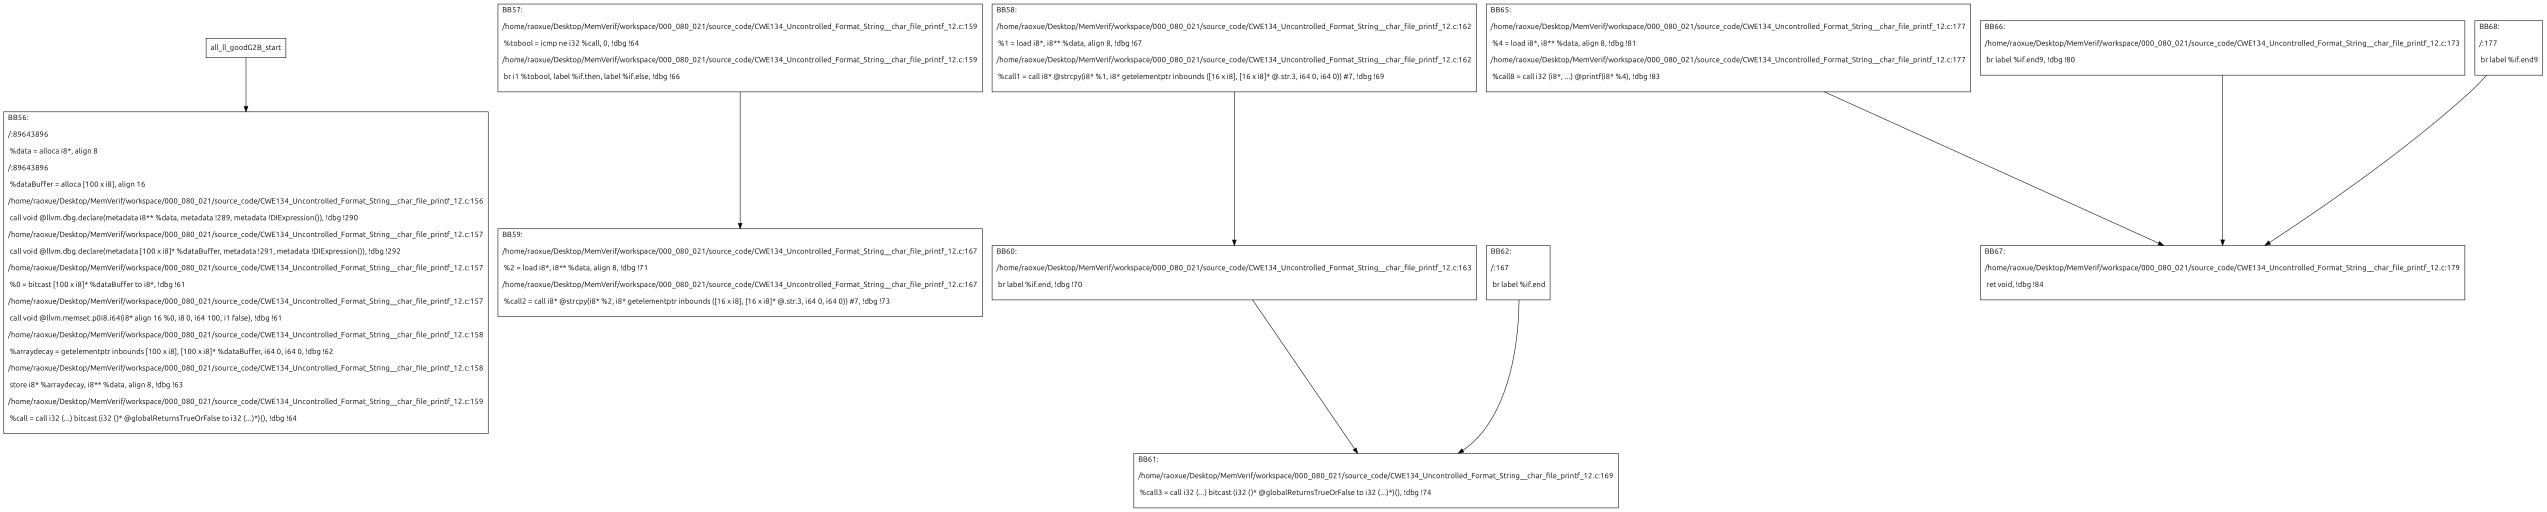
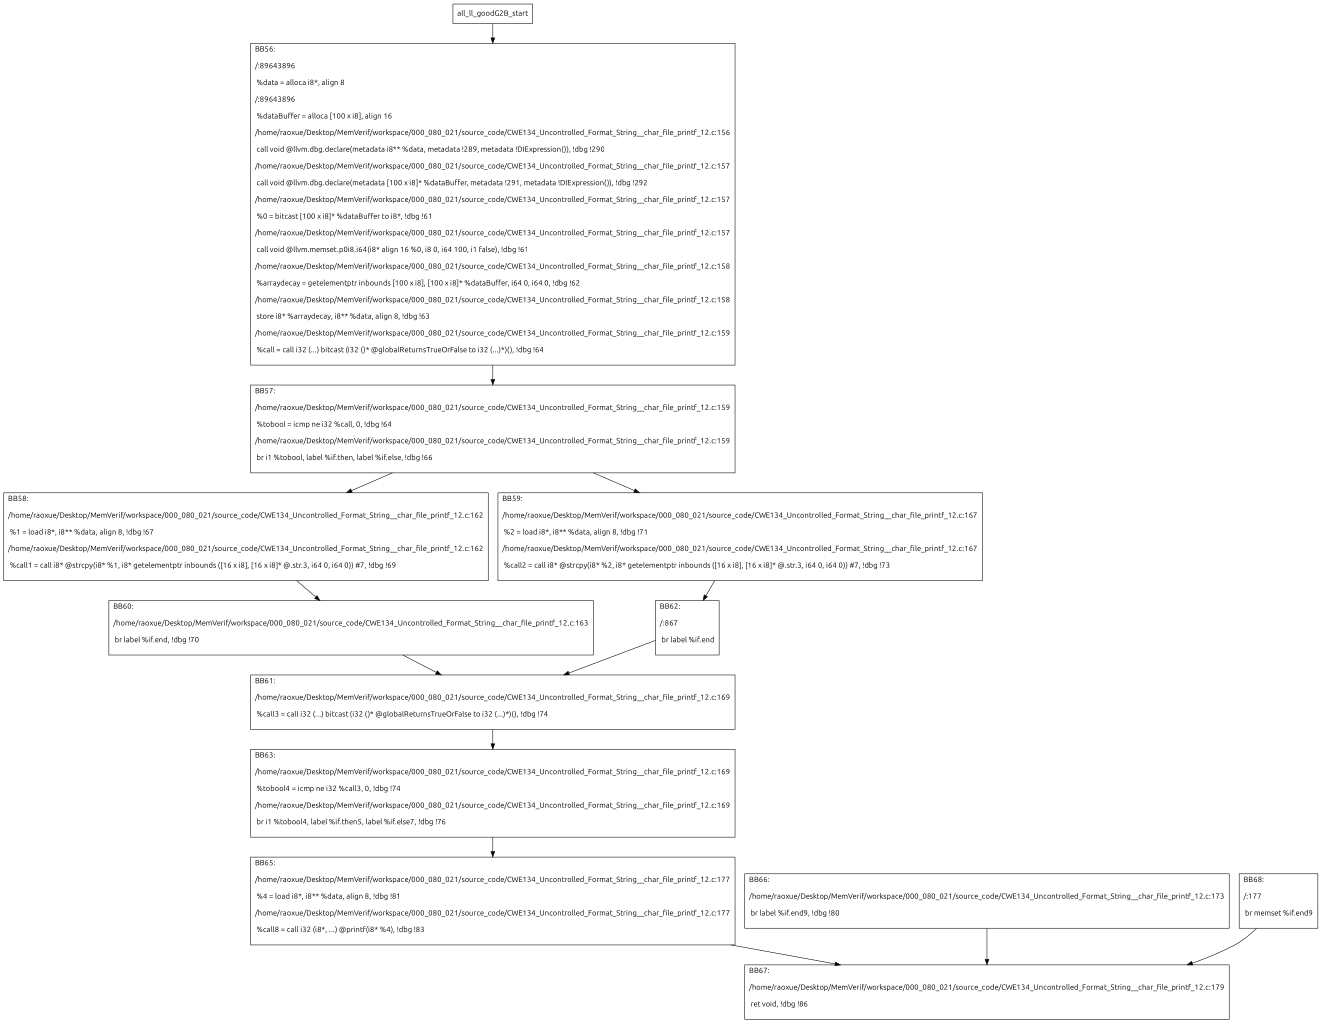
node "BB68:": text "br label %if.end9" -> "br memset %if.end9"
node "BB62:": text "/:167" -> "/:867"
node "BB67:": text "ret void, !dbg !84" -> "ret void, !dbg !86"
edge "BB56:" -> "BB57:": added
edge "BB57:" -> "BB58:": added
edge "BB59:" -> "BB62:": added
node "BB63:": added
